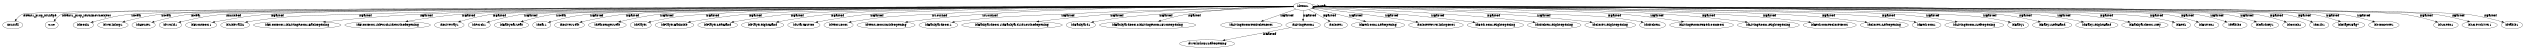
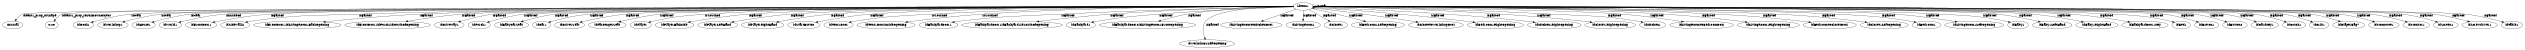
edge "idTent1" -> "idBabyCarSeat": label "isNear" -> "isEastOf"
edge "idTent1" -> "idPlayer": label "isEastOf" -> "isSouthOf"
node "idTable2": label "idTable2" -> "idButton2"
node "idMonitor1": added
edge "idLivingRoom1" -> "idWorkshop1LeftOpening": now "idTent1" -> "idWorkshop1LeftOpening"
